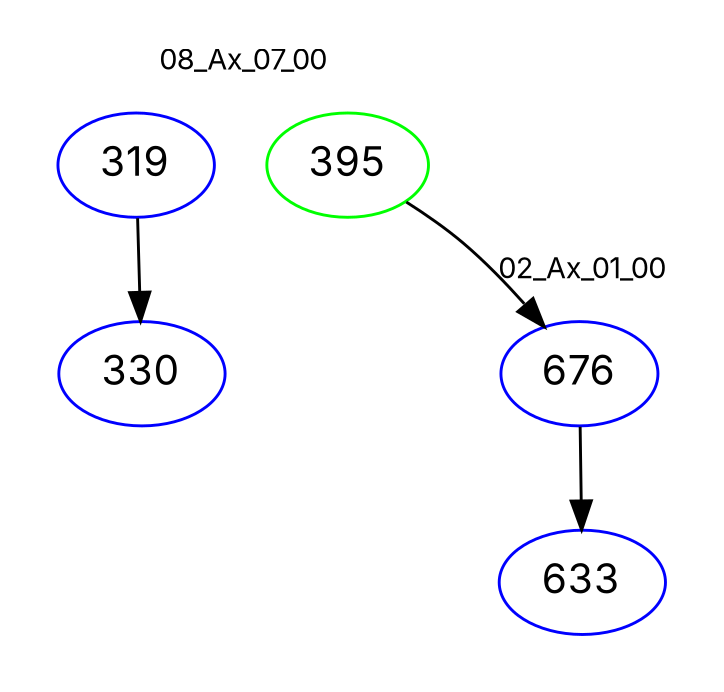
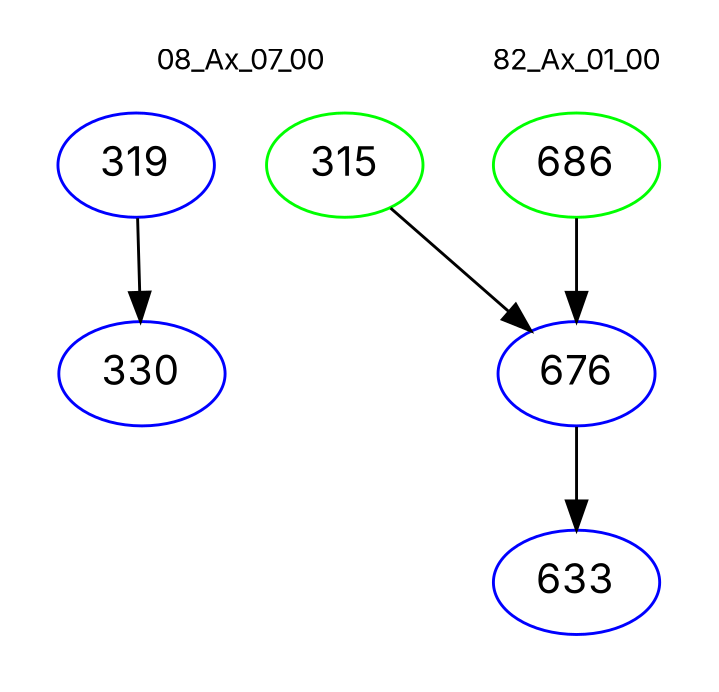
node "395": label "395" -> "315"
node "686": added
cluster "02_Ax_01_00": label "02_Ax_01_00" -> "82_Ax_01_00"
